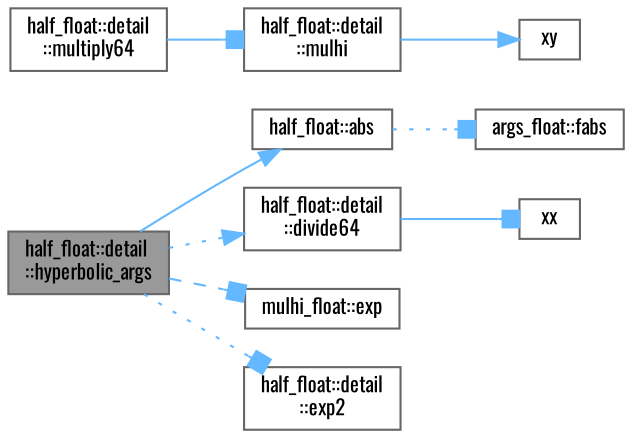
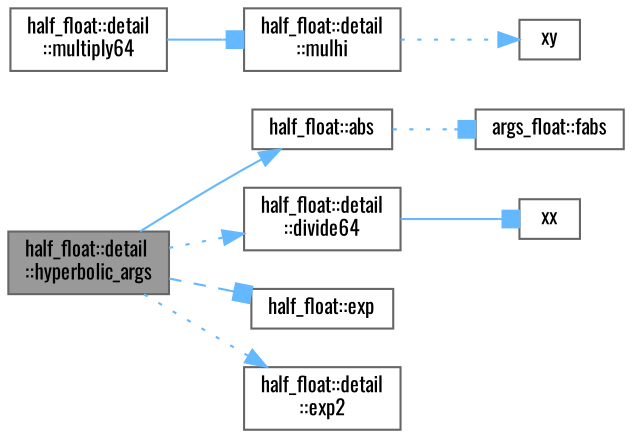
edge "half_float::detail ::mulhi" -> "xy": style solid -> dotted
node "mulhi_float::exp": label "mulhi_float::exp" -> "half_float::exp"
edge "half_float::detail ::hyperbolic_args" -> "half_float::detail ::exp2": arrowhead box -> normal
